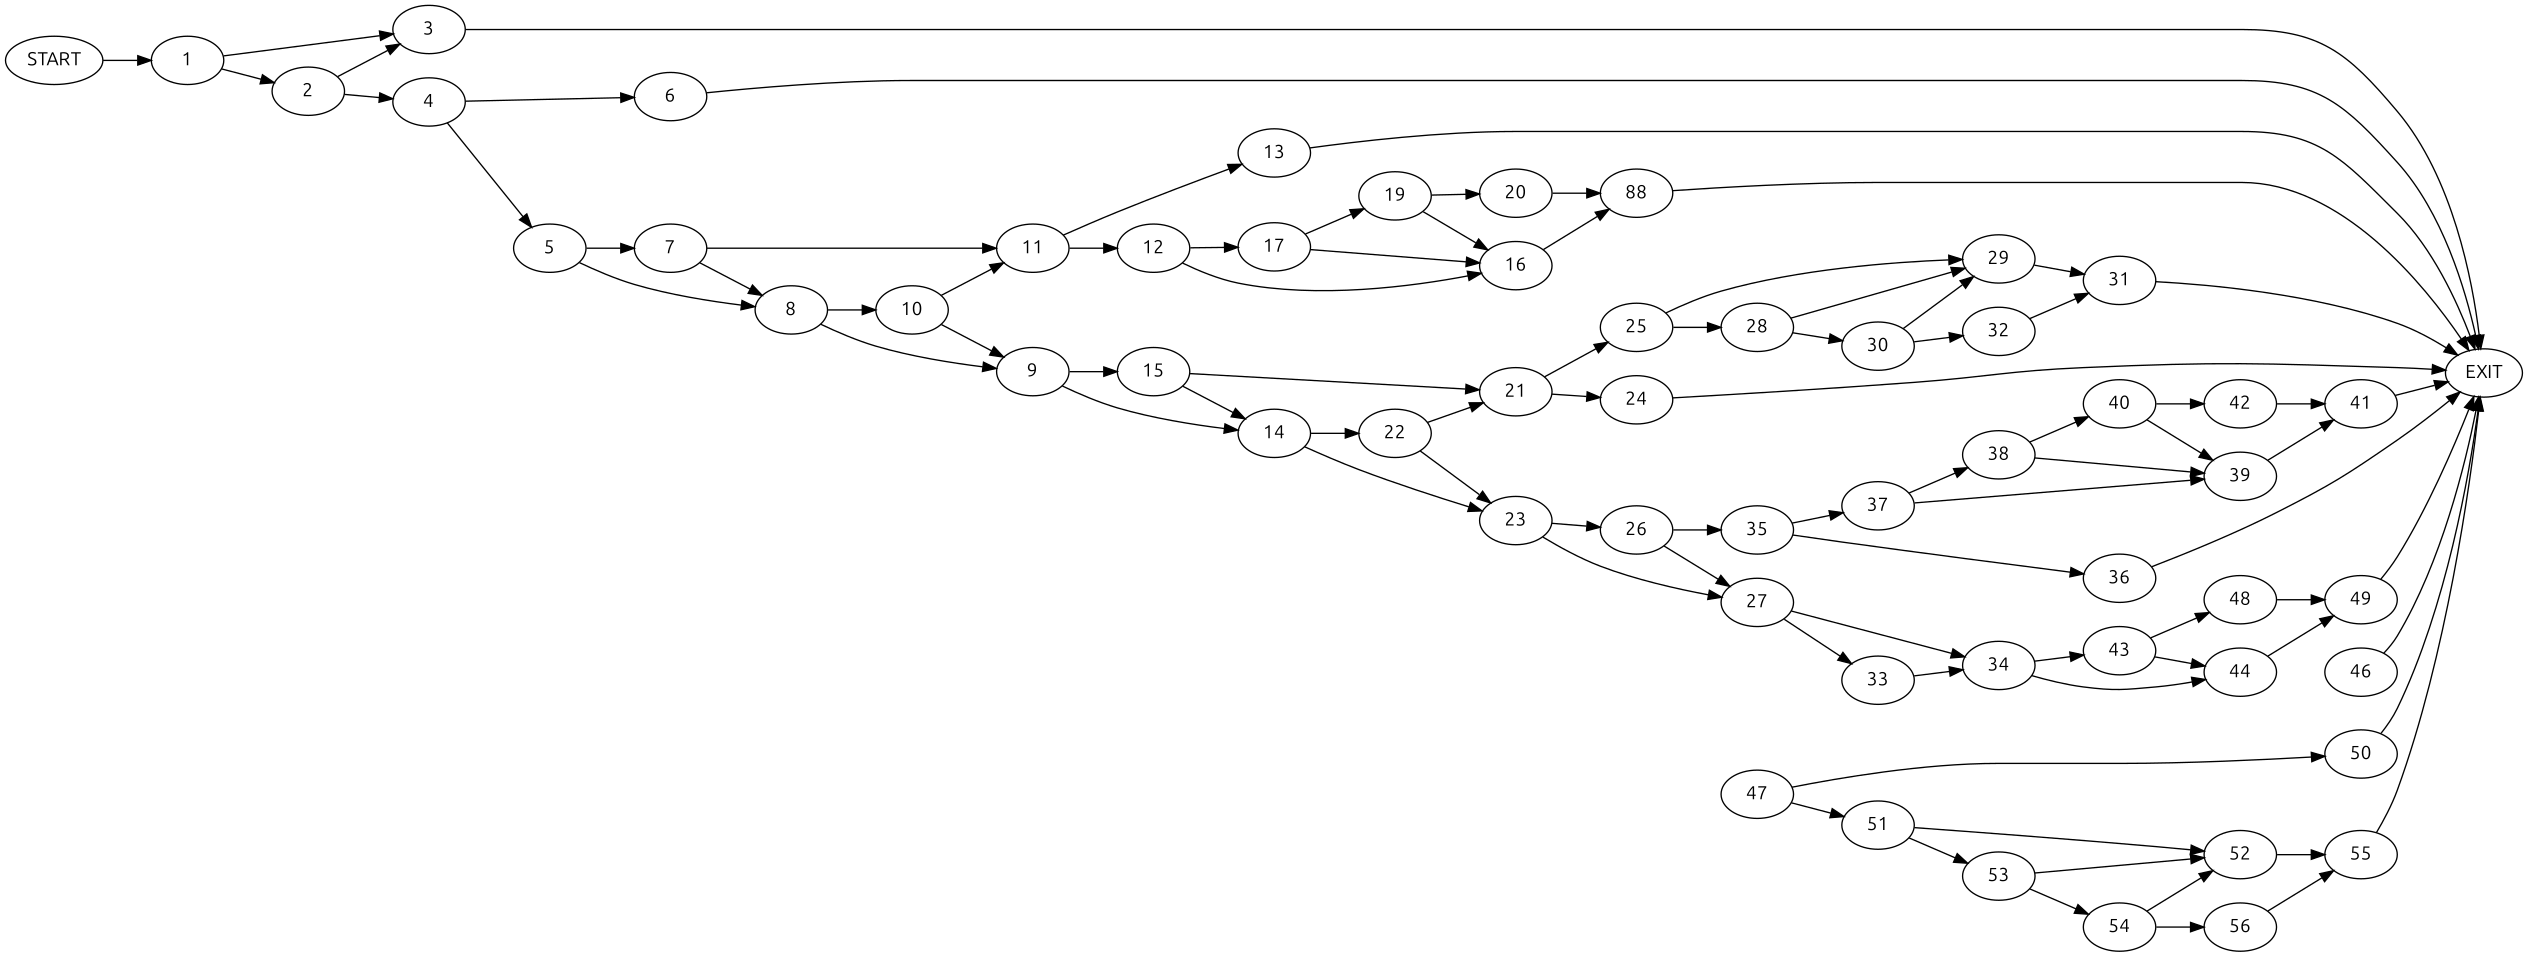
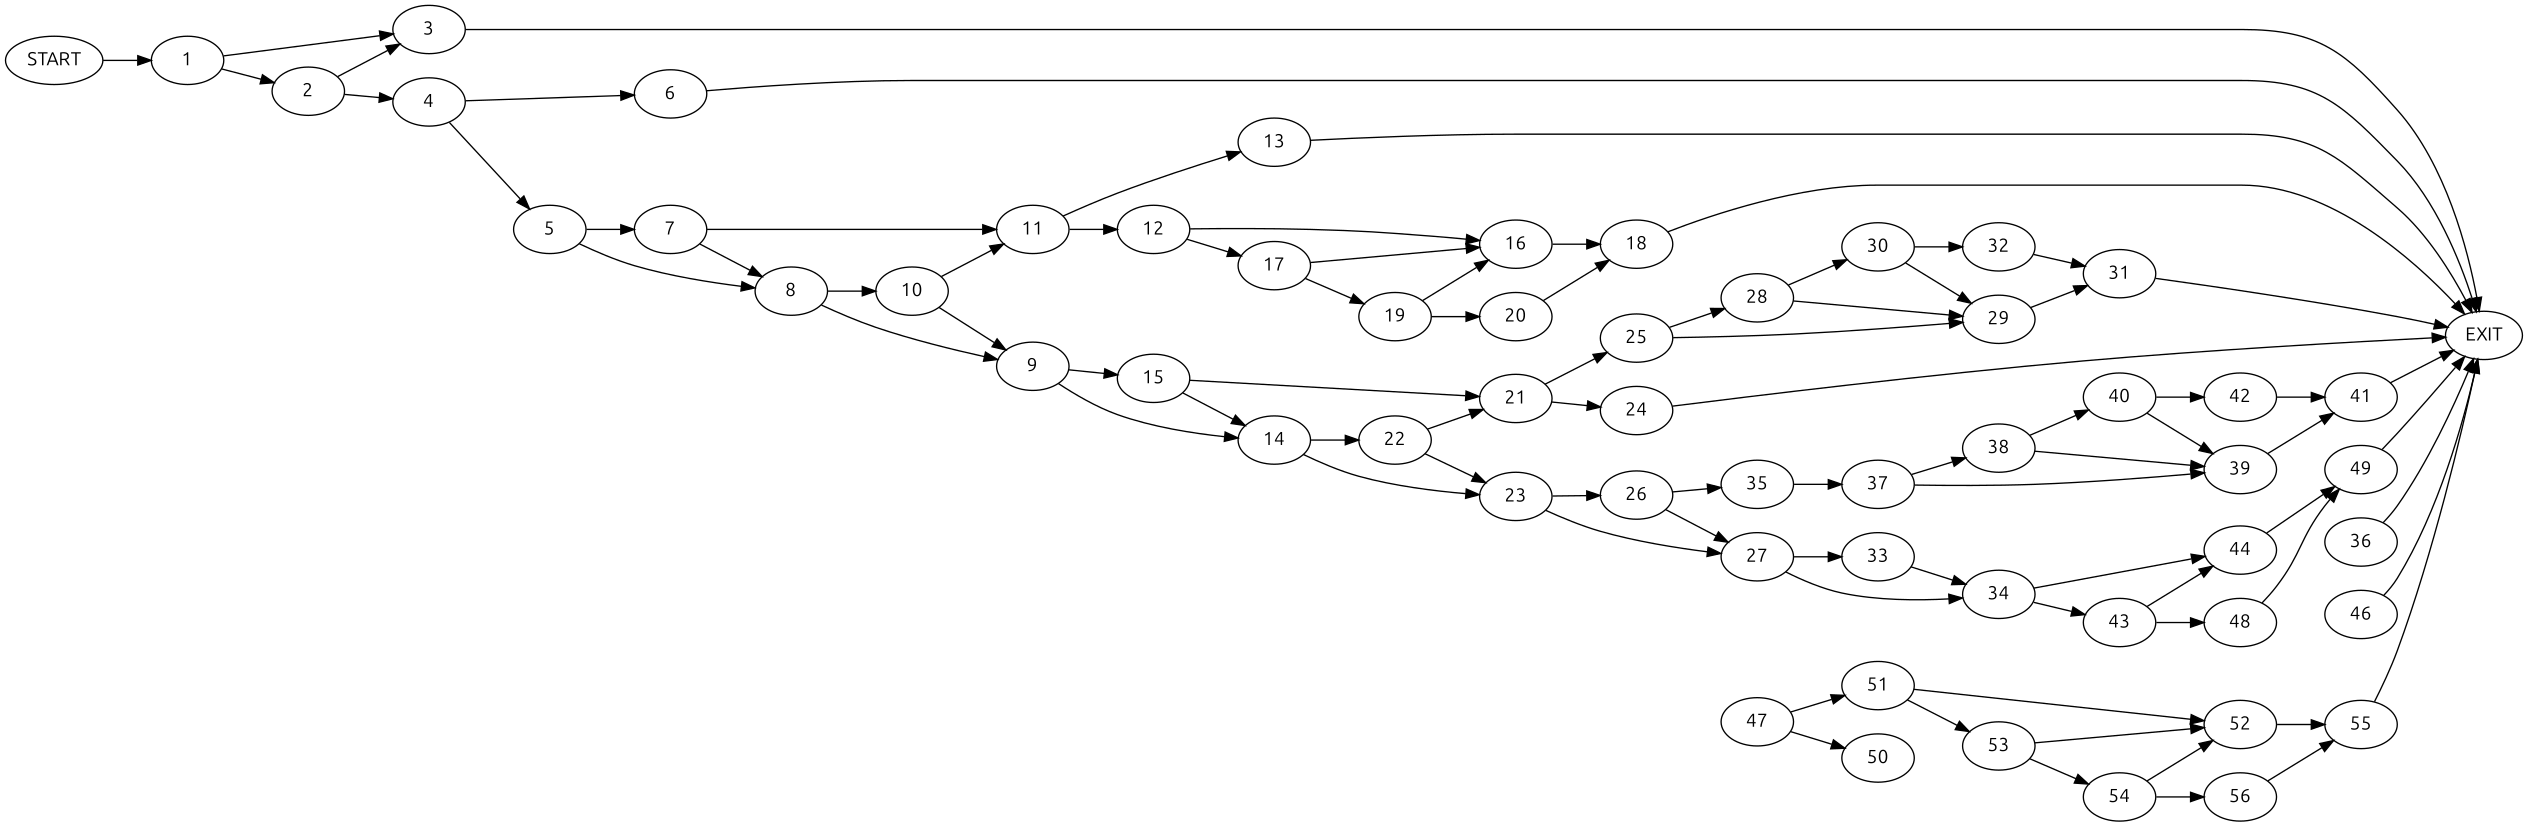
node "88": label "88" -> "18"
edge "35" -> "36": removed
edge "50" -> "EXIT": removed
